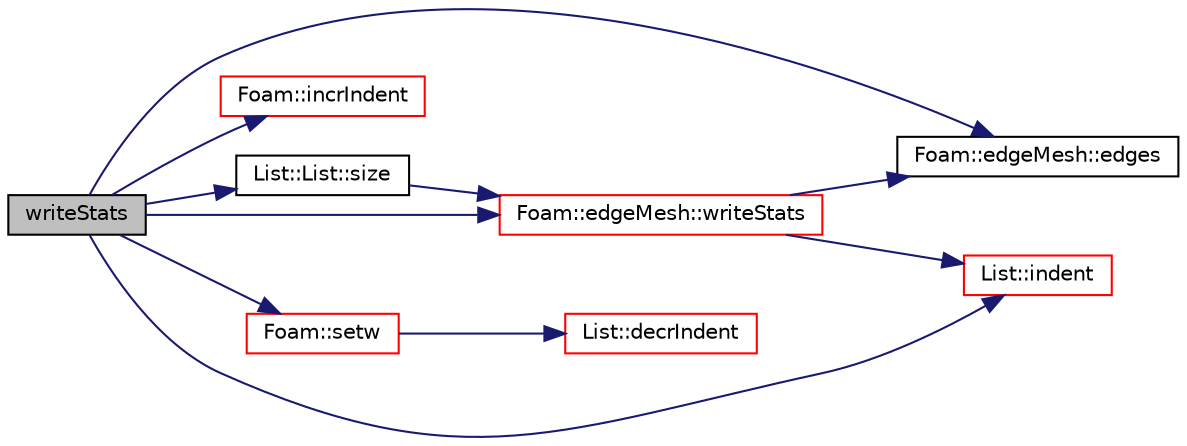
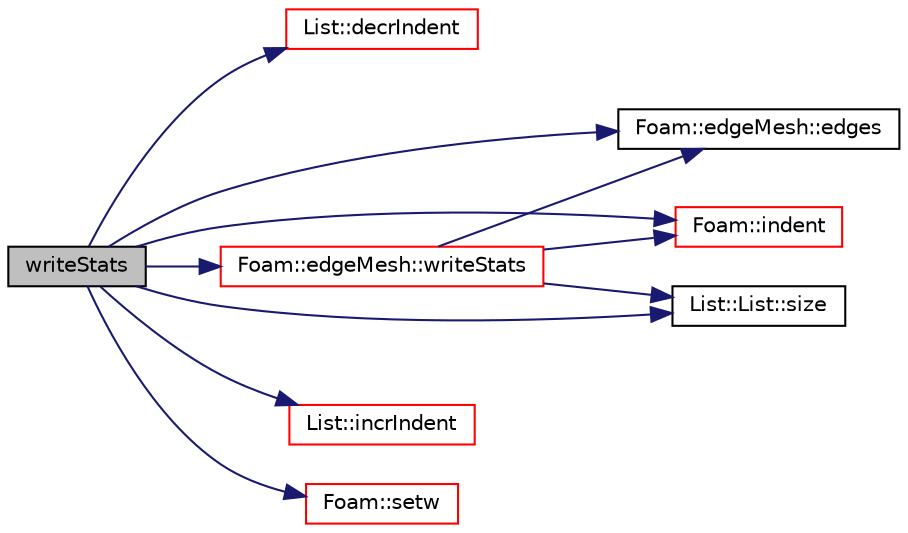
node "Foam::incrIndent": label "Foam::incrIndent" -> "List::incrIndent"
edge "List::List::size" -> "Foam::edgeMesh::writeStats": reversed
node "List::indent": label "List::indent" -> "Foam::indent"
edge "Foam::setw" -> "List::decrIndent": now "writeStats" -> "List::decrIndent"
